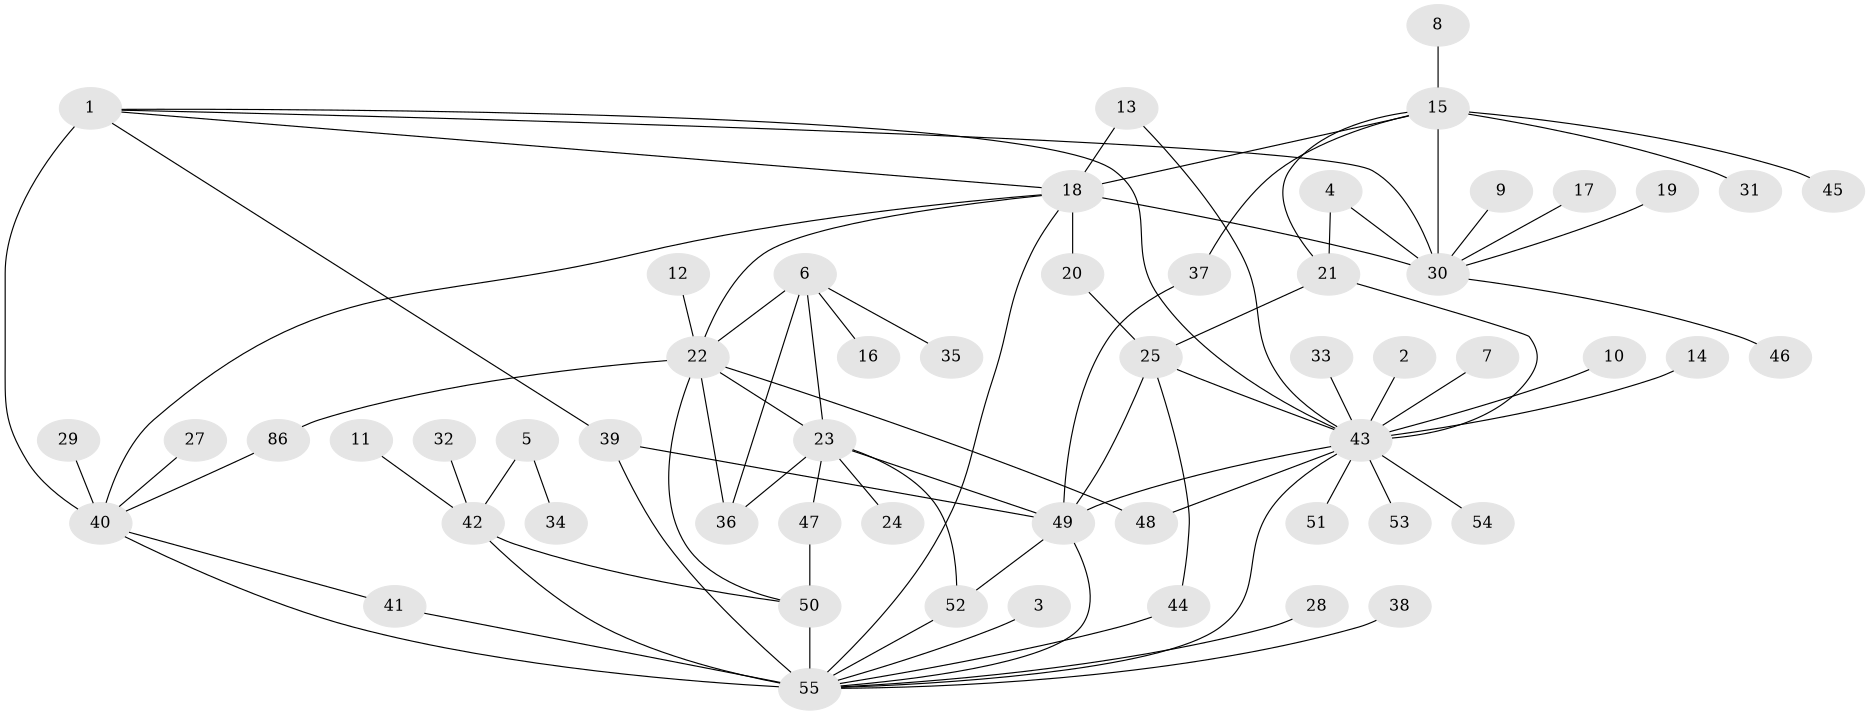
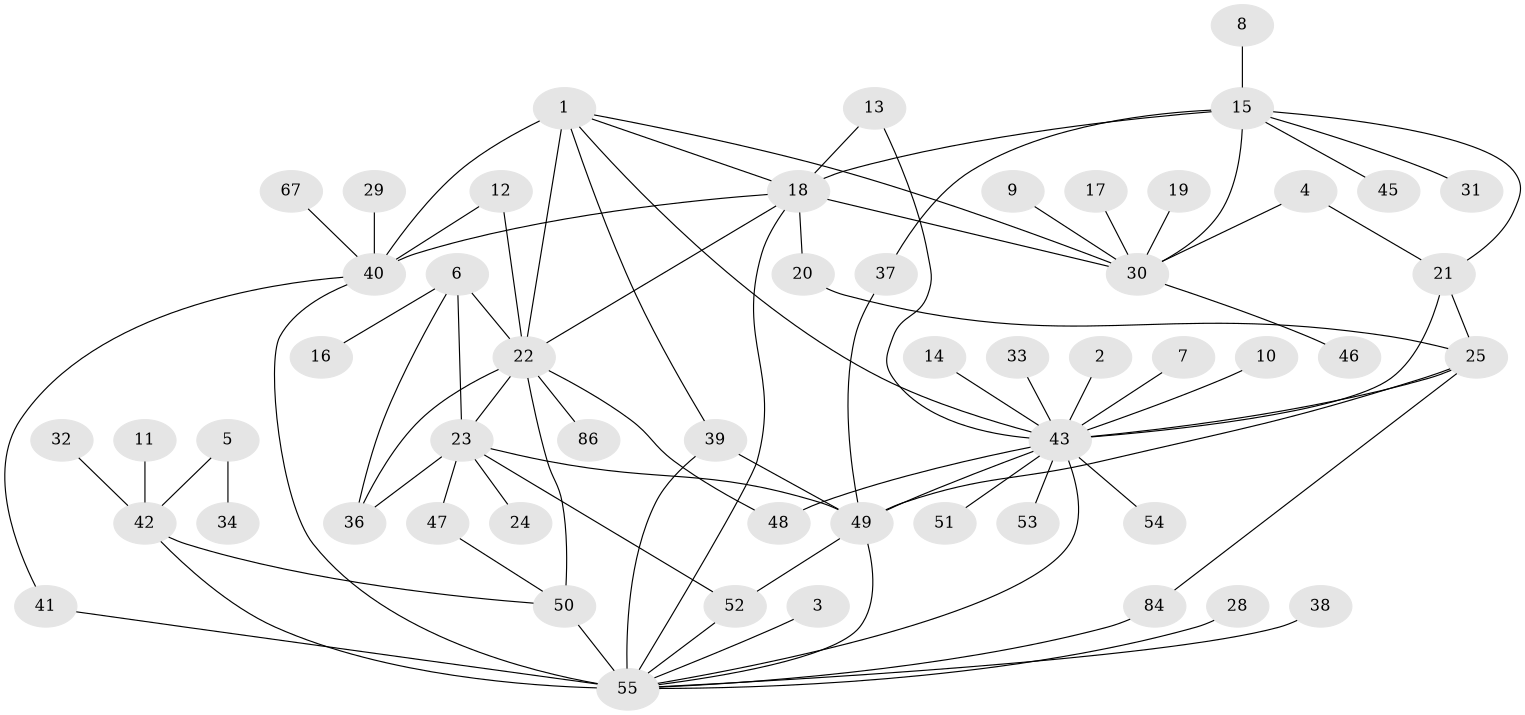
edge "1" -- "22": added
node "35": removed
node "27": label "27" -> "67"
edge "86" -- "40": now "12" -- "40"
node "44": label "44" -> "84"
